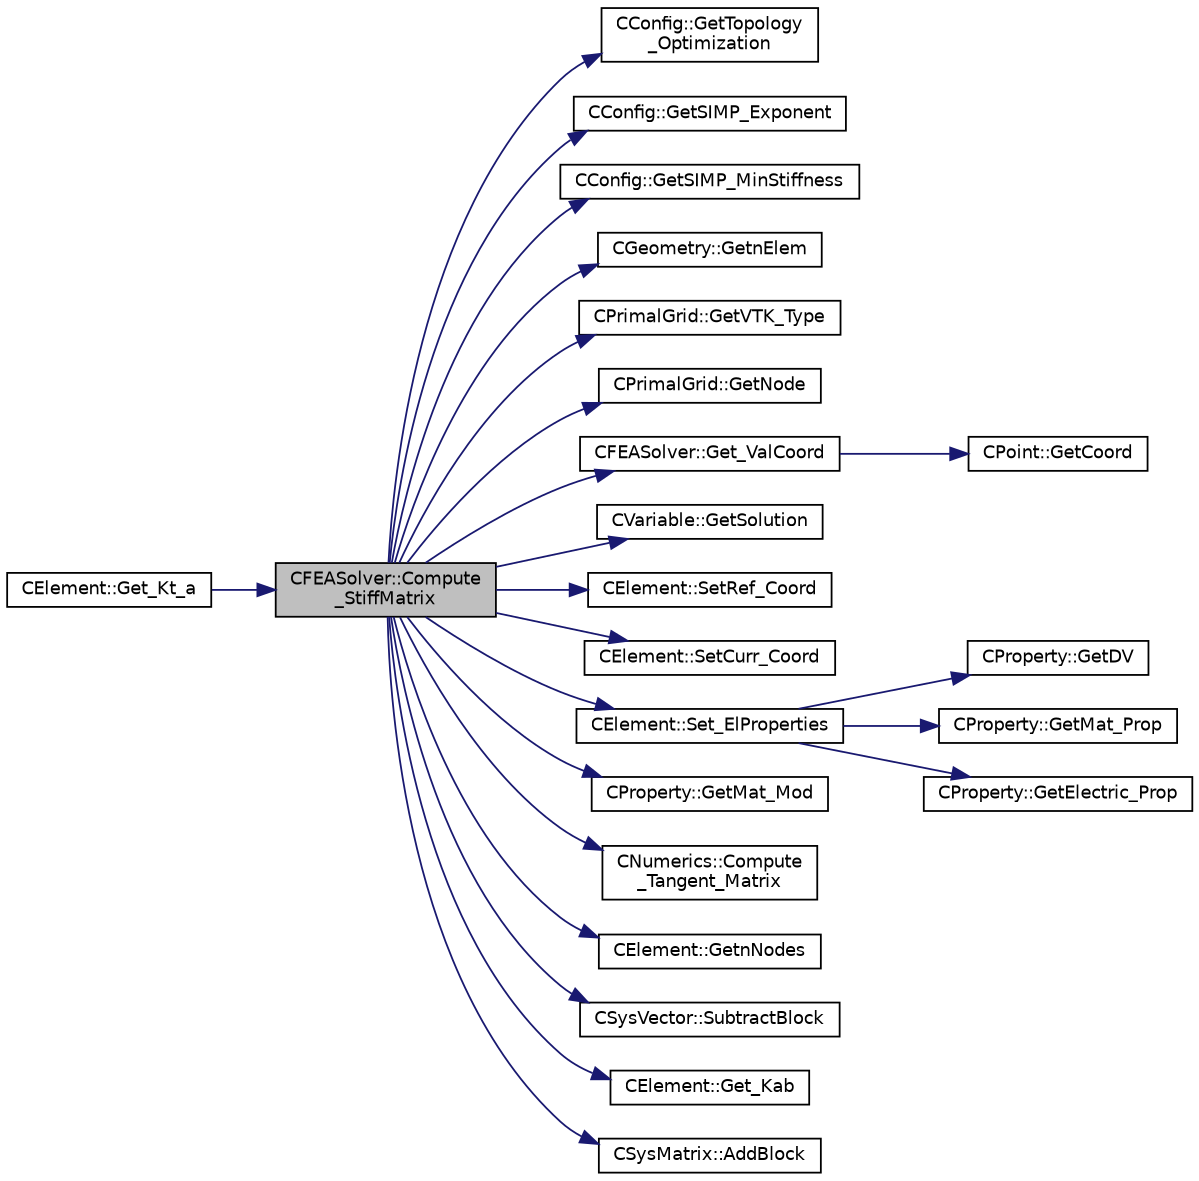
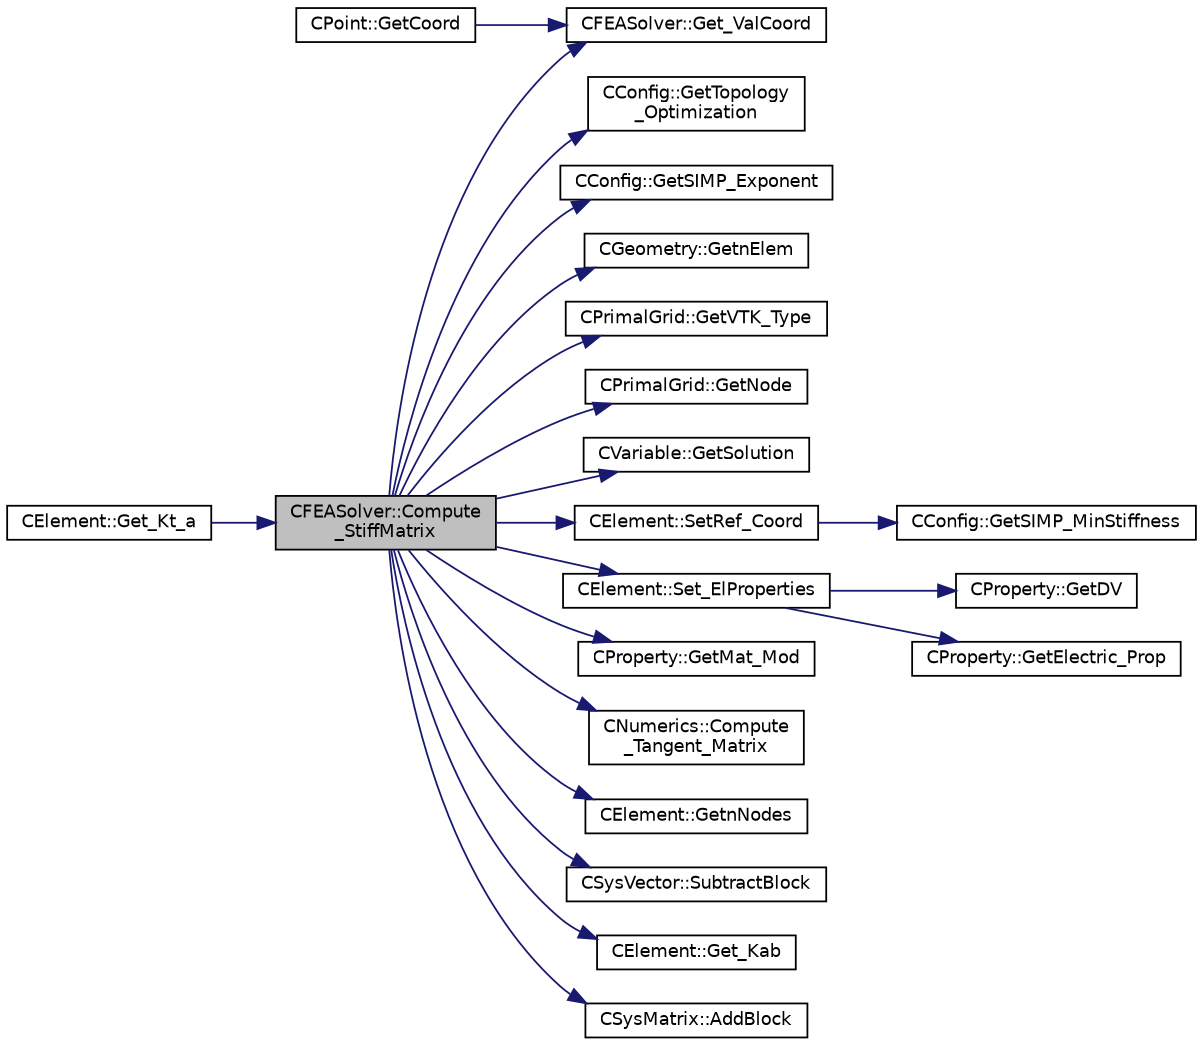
edge "CFEASolver::Compute _StiffMatrix" -> "CConfig::GetSIMP_MinStiffness": now "CElement::SetRef_Coord" -> "CConfig::GetSIMP_MinStiffness"
edge "CFEASolver::Get_ValCoord" -> "CPoint::GetCoord": reversed
node "CElement::SetCurr_Coord": removed
node "CProperty::GetMat_Prop": removed
